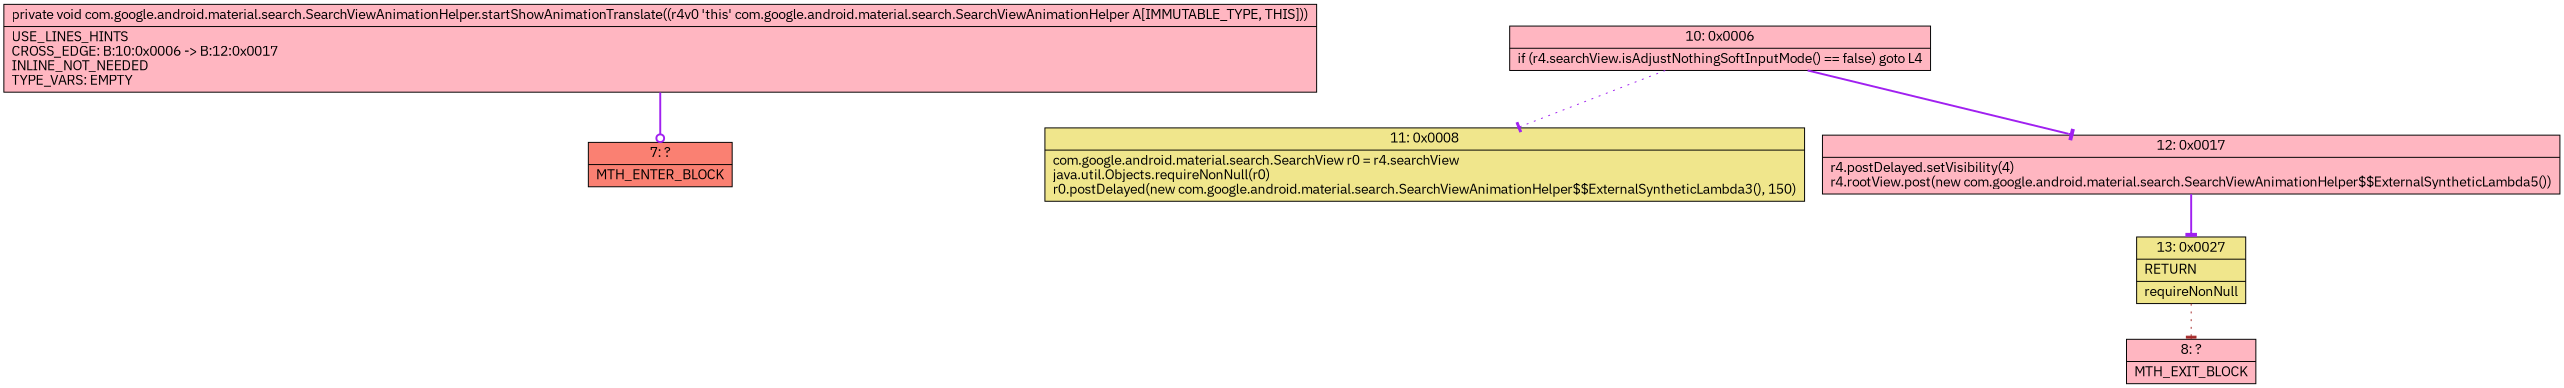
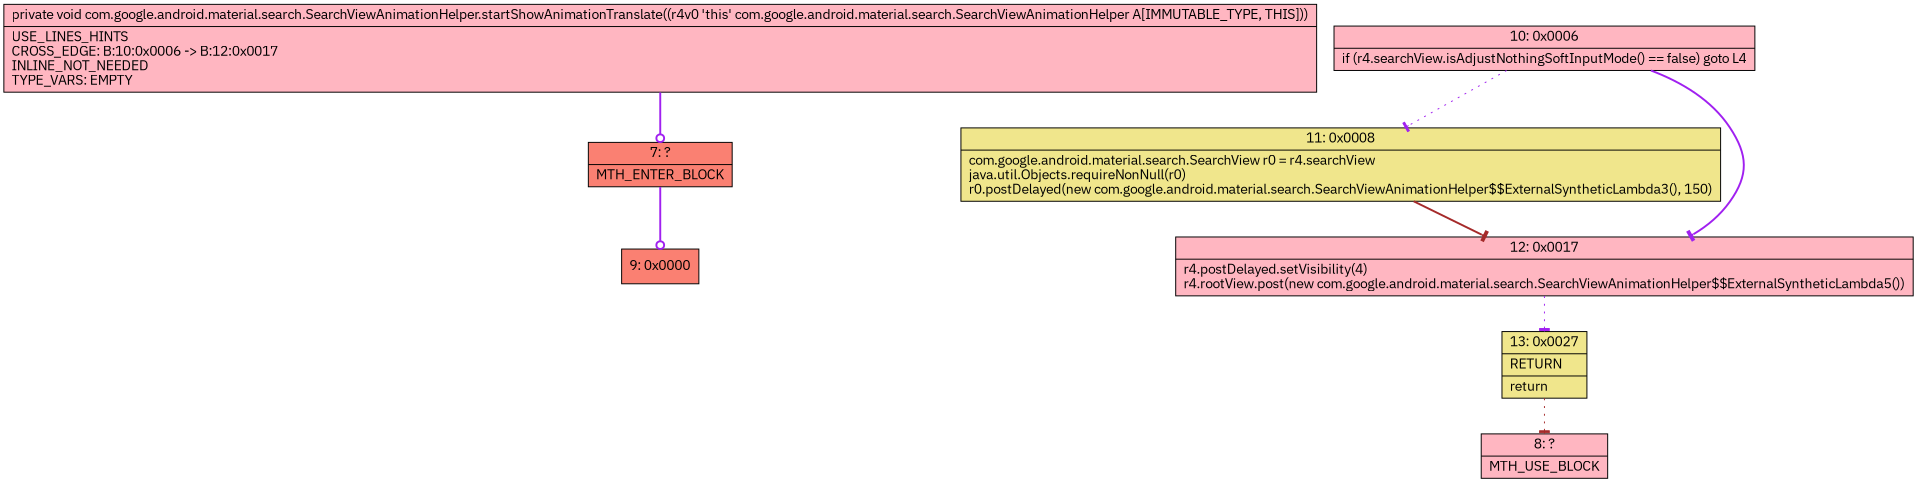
edge "12: 0x0017" -> "13: 0x0027": style bold -> dotted
edge "11: 0x0008" -> "12: 0x0017": added
node "9: 0x0000": added
node "13: 0x0027": text "requireNonNull" -> "return"
node "8: ?": text "MTH_EXIT_BLOCK" -> "MTH_USE_BLOCK"
